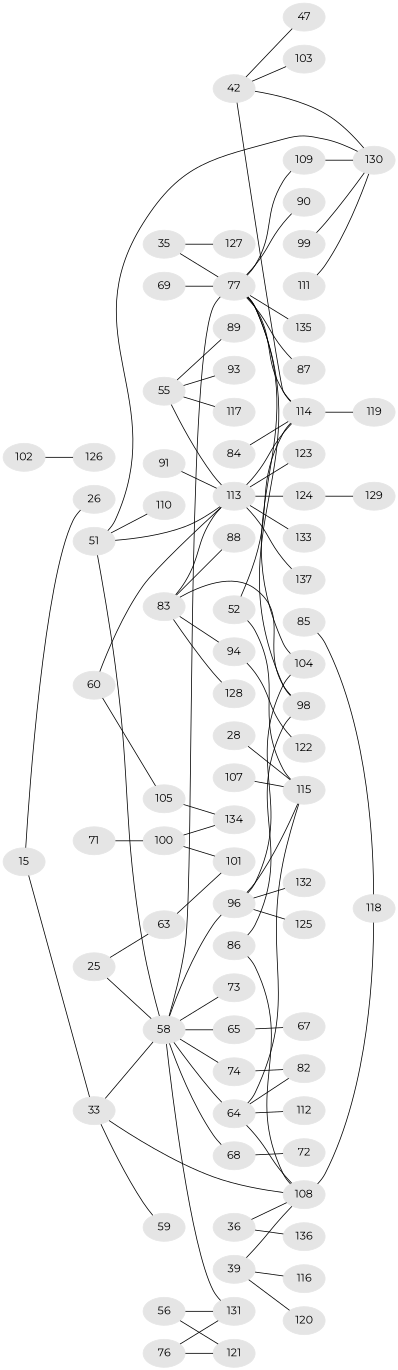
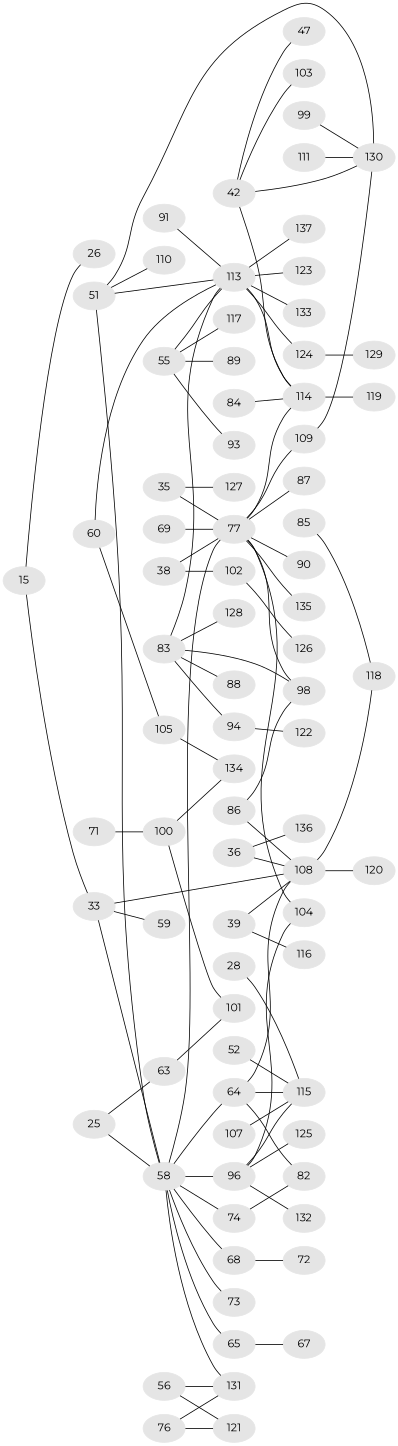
edge "114" -- "52": removed
node "38": added
node "112": removed
edge "39" -- "120": now "108" -- "120"
